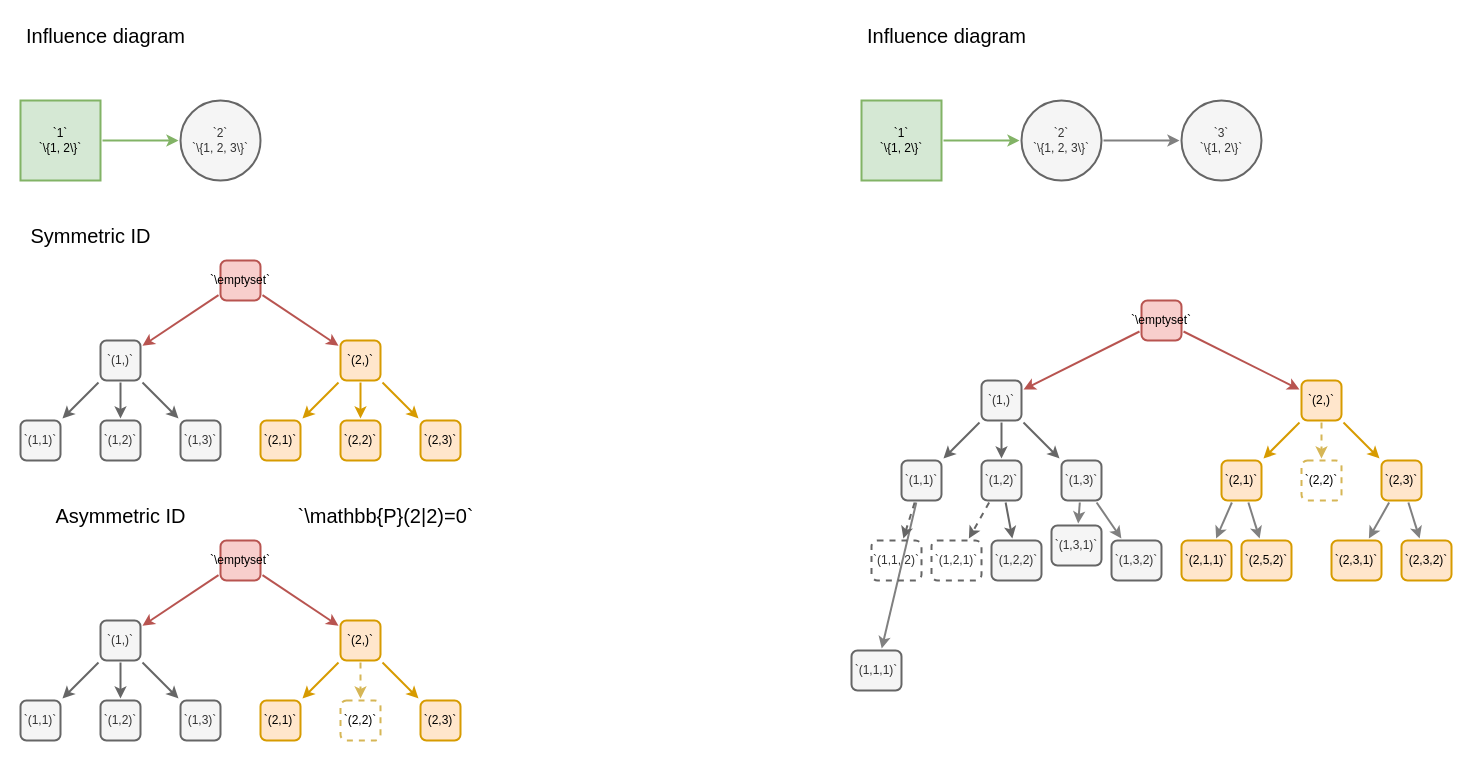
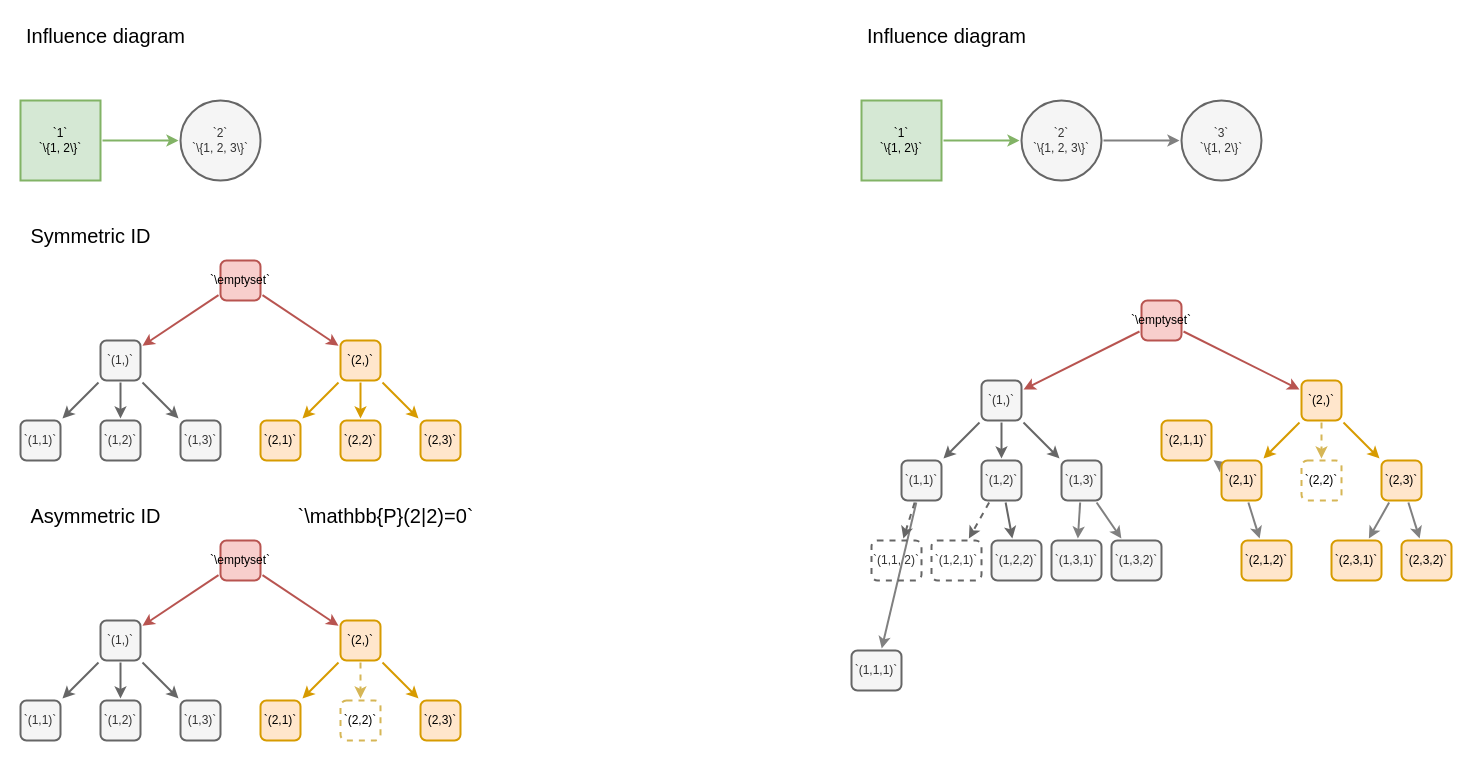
node "Asymmetric ID": moved (121, 516) -> (96, 516)
node "`(1,3,1)`": moved (1077, 546) -> (1077, 561)
node "`(2,1,1)`": moved (1207, 561) -> (1187, 441)
node "`(2,5,2)`": label "`(2,5,2)`" -> "`(2,1,2)`"
